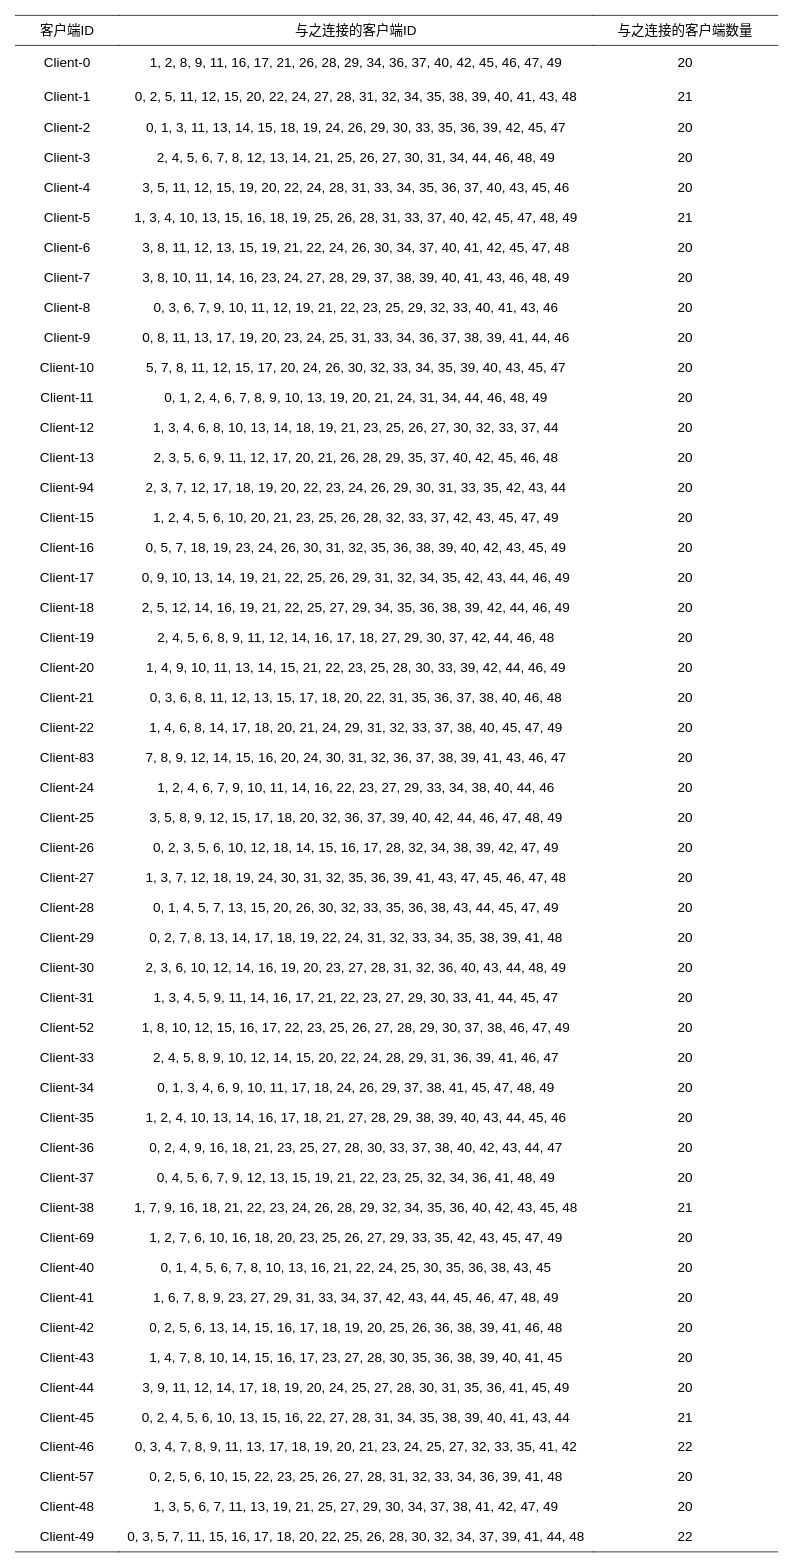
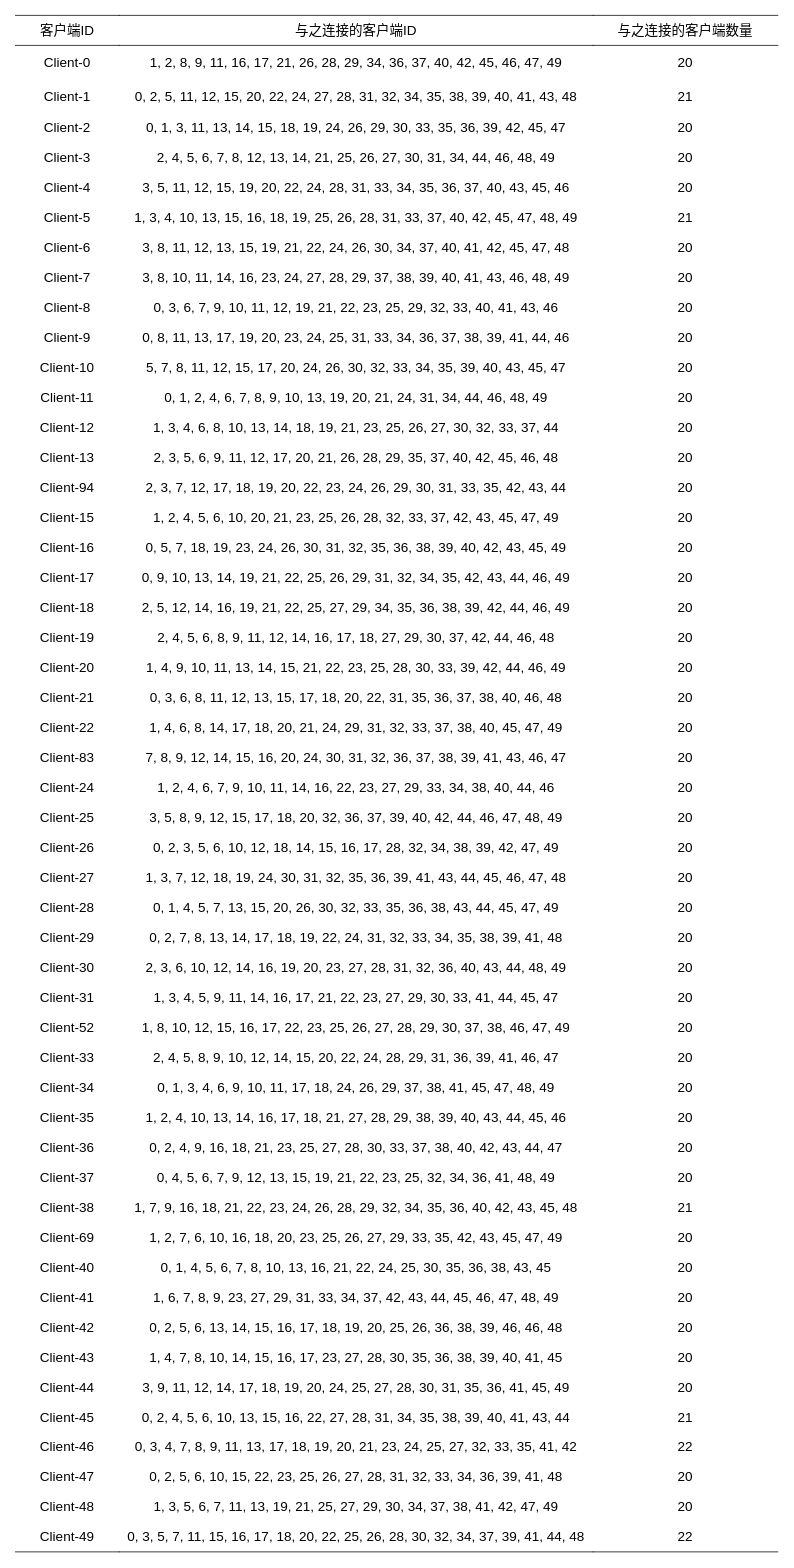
node "1, 3, 7, 12, 18, 19, 24, 30, 31, 32, 35, 36, 39, 41, 43, 47, 45, 46, 47, 48": label "1, 3, 7, 12, 18, 19, 24, 30, 31, 32, 35, 36, 39, 41, 43, 47, 45, 46, 47, 48" -> "1, 3, 7, 12, 18, 19, 24, 30, 31, 32, 35, 36, 39, 41, 43, 44, 45, 46, 47, 48"
node "0, 2, 5, 6, 13, 14, 15, 16, 17, 18, 19, 20, 25, 26, 36, 38, 39, 41, 46, 48": label "0, 2, 5, 6, 13, 14, 15, 16, 17, 18, 19, 20, 25, 26, 36, 38, 39, 41, 46, 48" -> "0, 2, 5, 6, 13, 14, 15, 16, 17, 18, 19, 20, 25, 26, 36, 38, 39, 46, 46, 48"
node "Client-57": label "Client-57" -> "Client-47"
